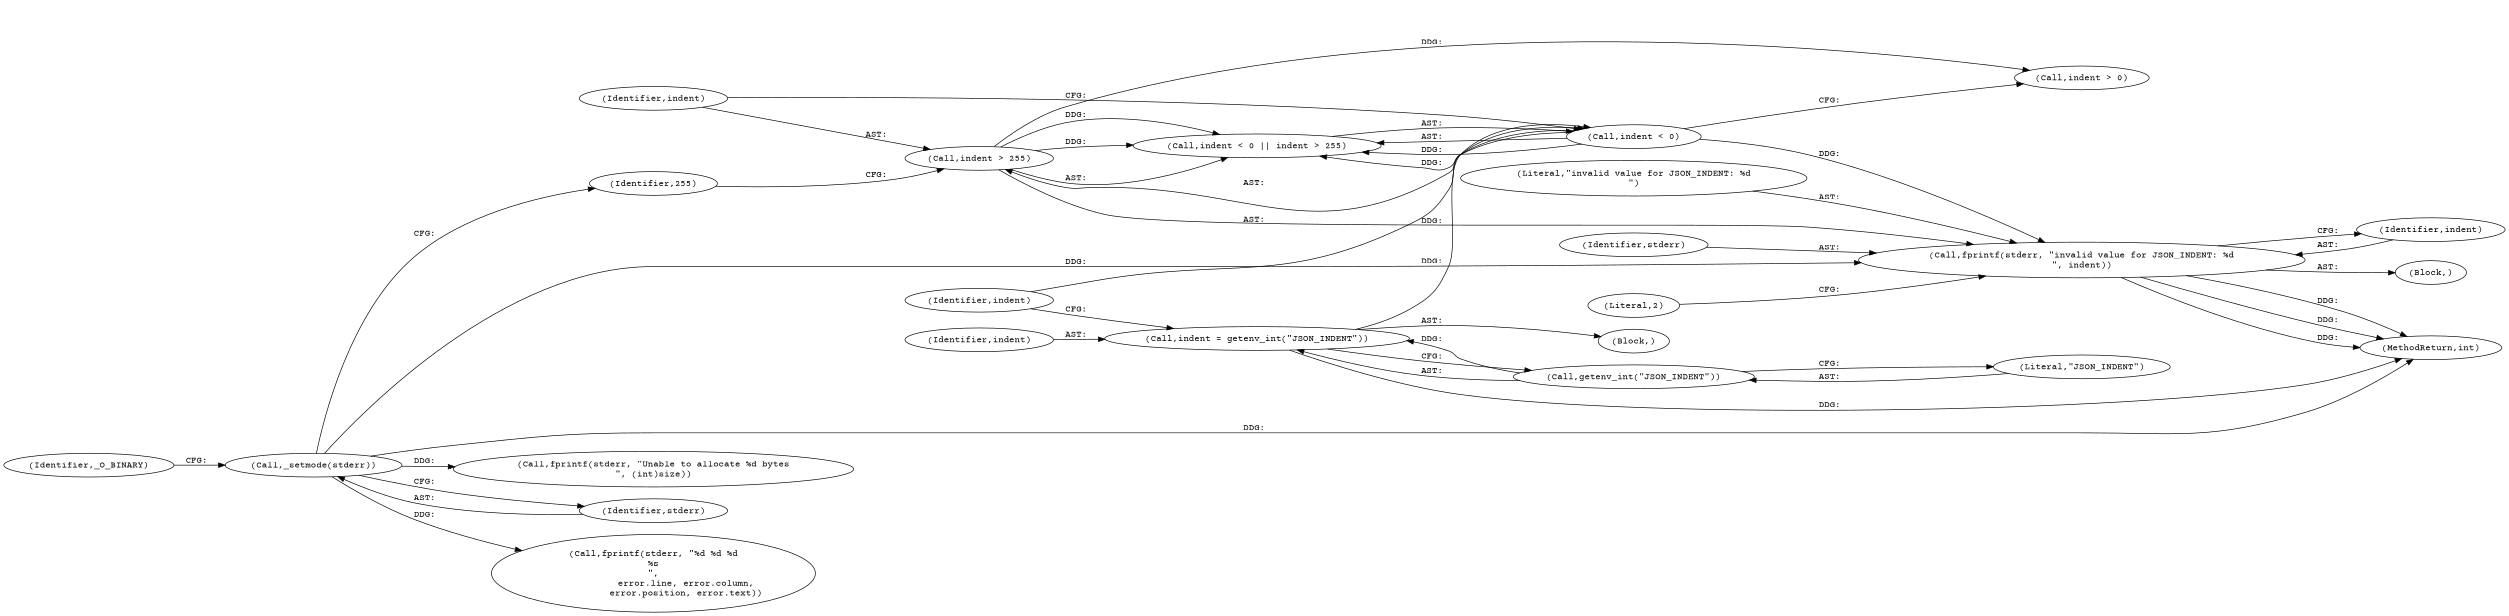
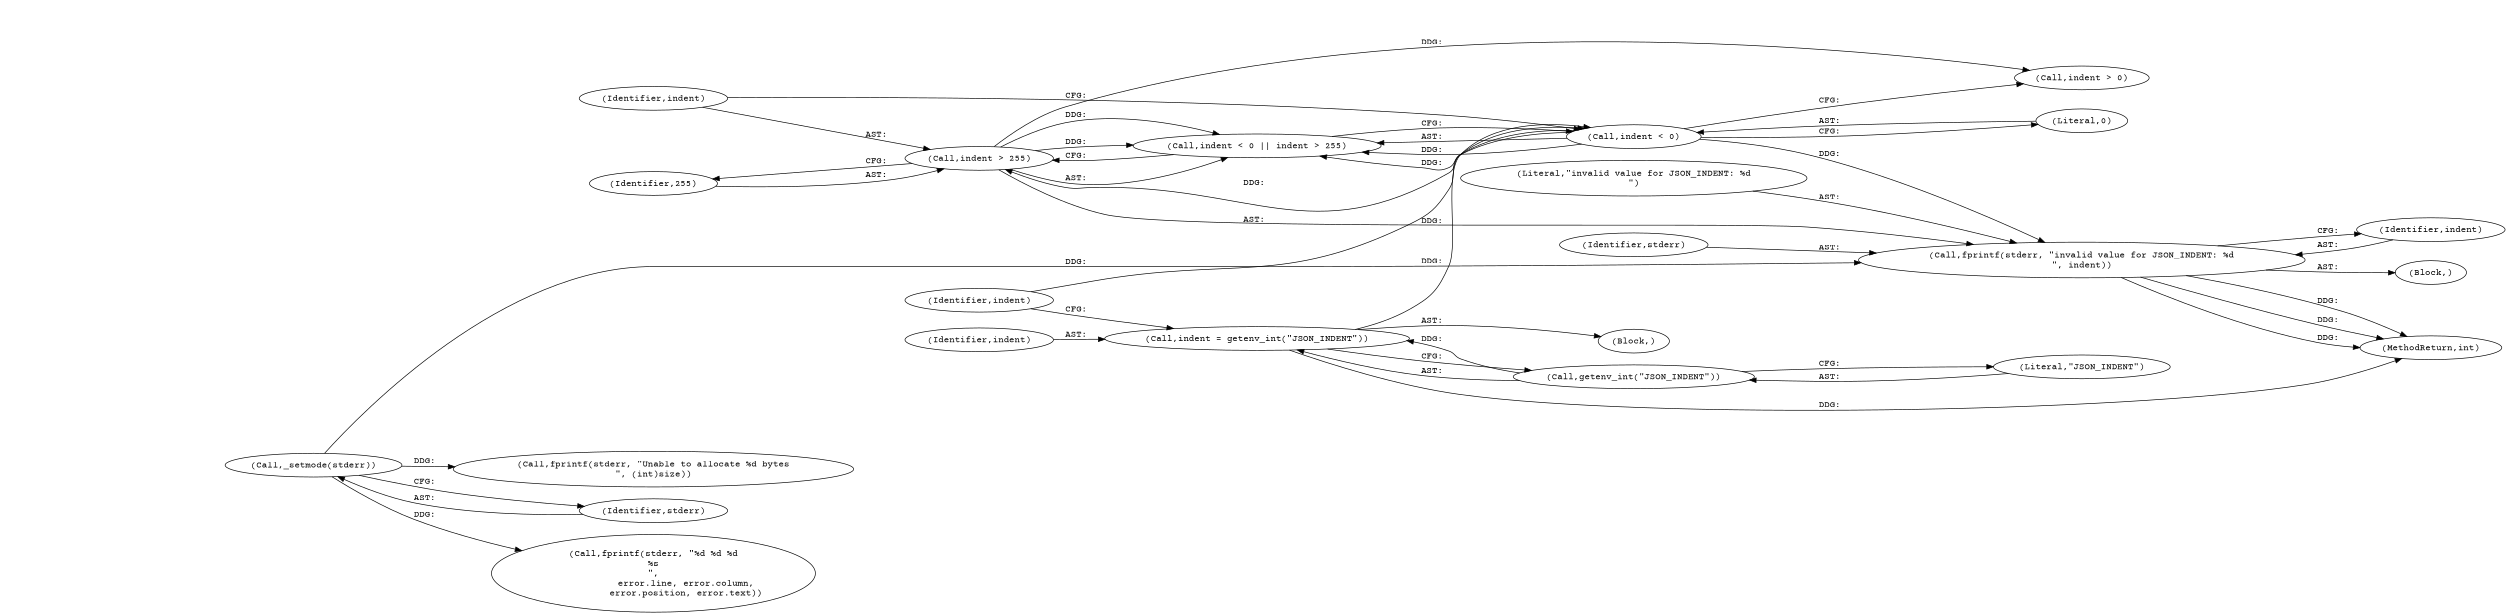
node "(Literal,0)": added
edge "(Call,indent < 0 || indent > 255)" -> "(Call,indent < 0)": label "AST: " -> "CFG: "
edge "(Call,indent < 0 || indent > 255)" -> "(Call,indent > 255)": added, label "CFG:"
edge "(Identifier,255)" -> "(Call,indent > 255)": label "CFG: " -> "AST: "
edge "(Call,indent < 0)" -> "(Call,indent > 255)": label "AST: " -> "DDG: "
edge "(Call,_setmode(stderr))" -> "(Identifier,255)": now "(Call,indent > 255)" -> "(Identifier,255)"
node "(Literal,2)": removed
edge "(Call,_setmode(stderr))" -> "(MethodReturn,int)": removed, label "DDG:"
node "(Identifier,_O_BINARY)": removed
